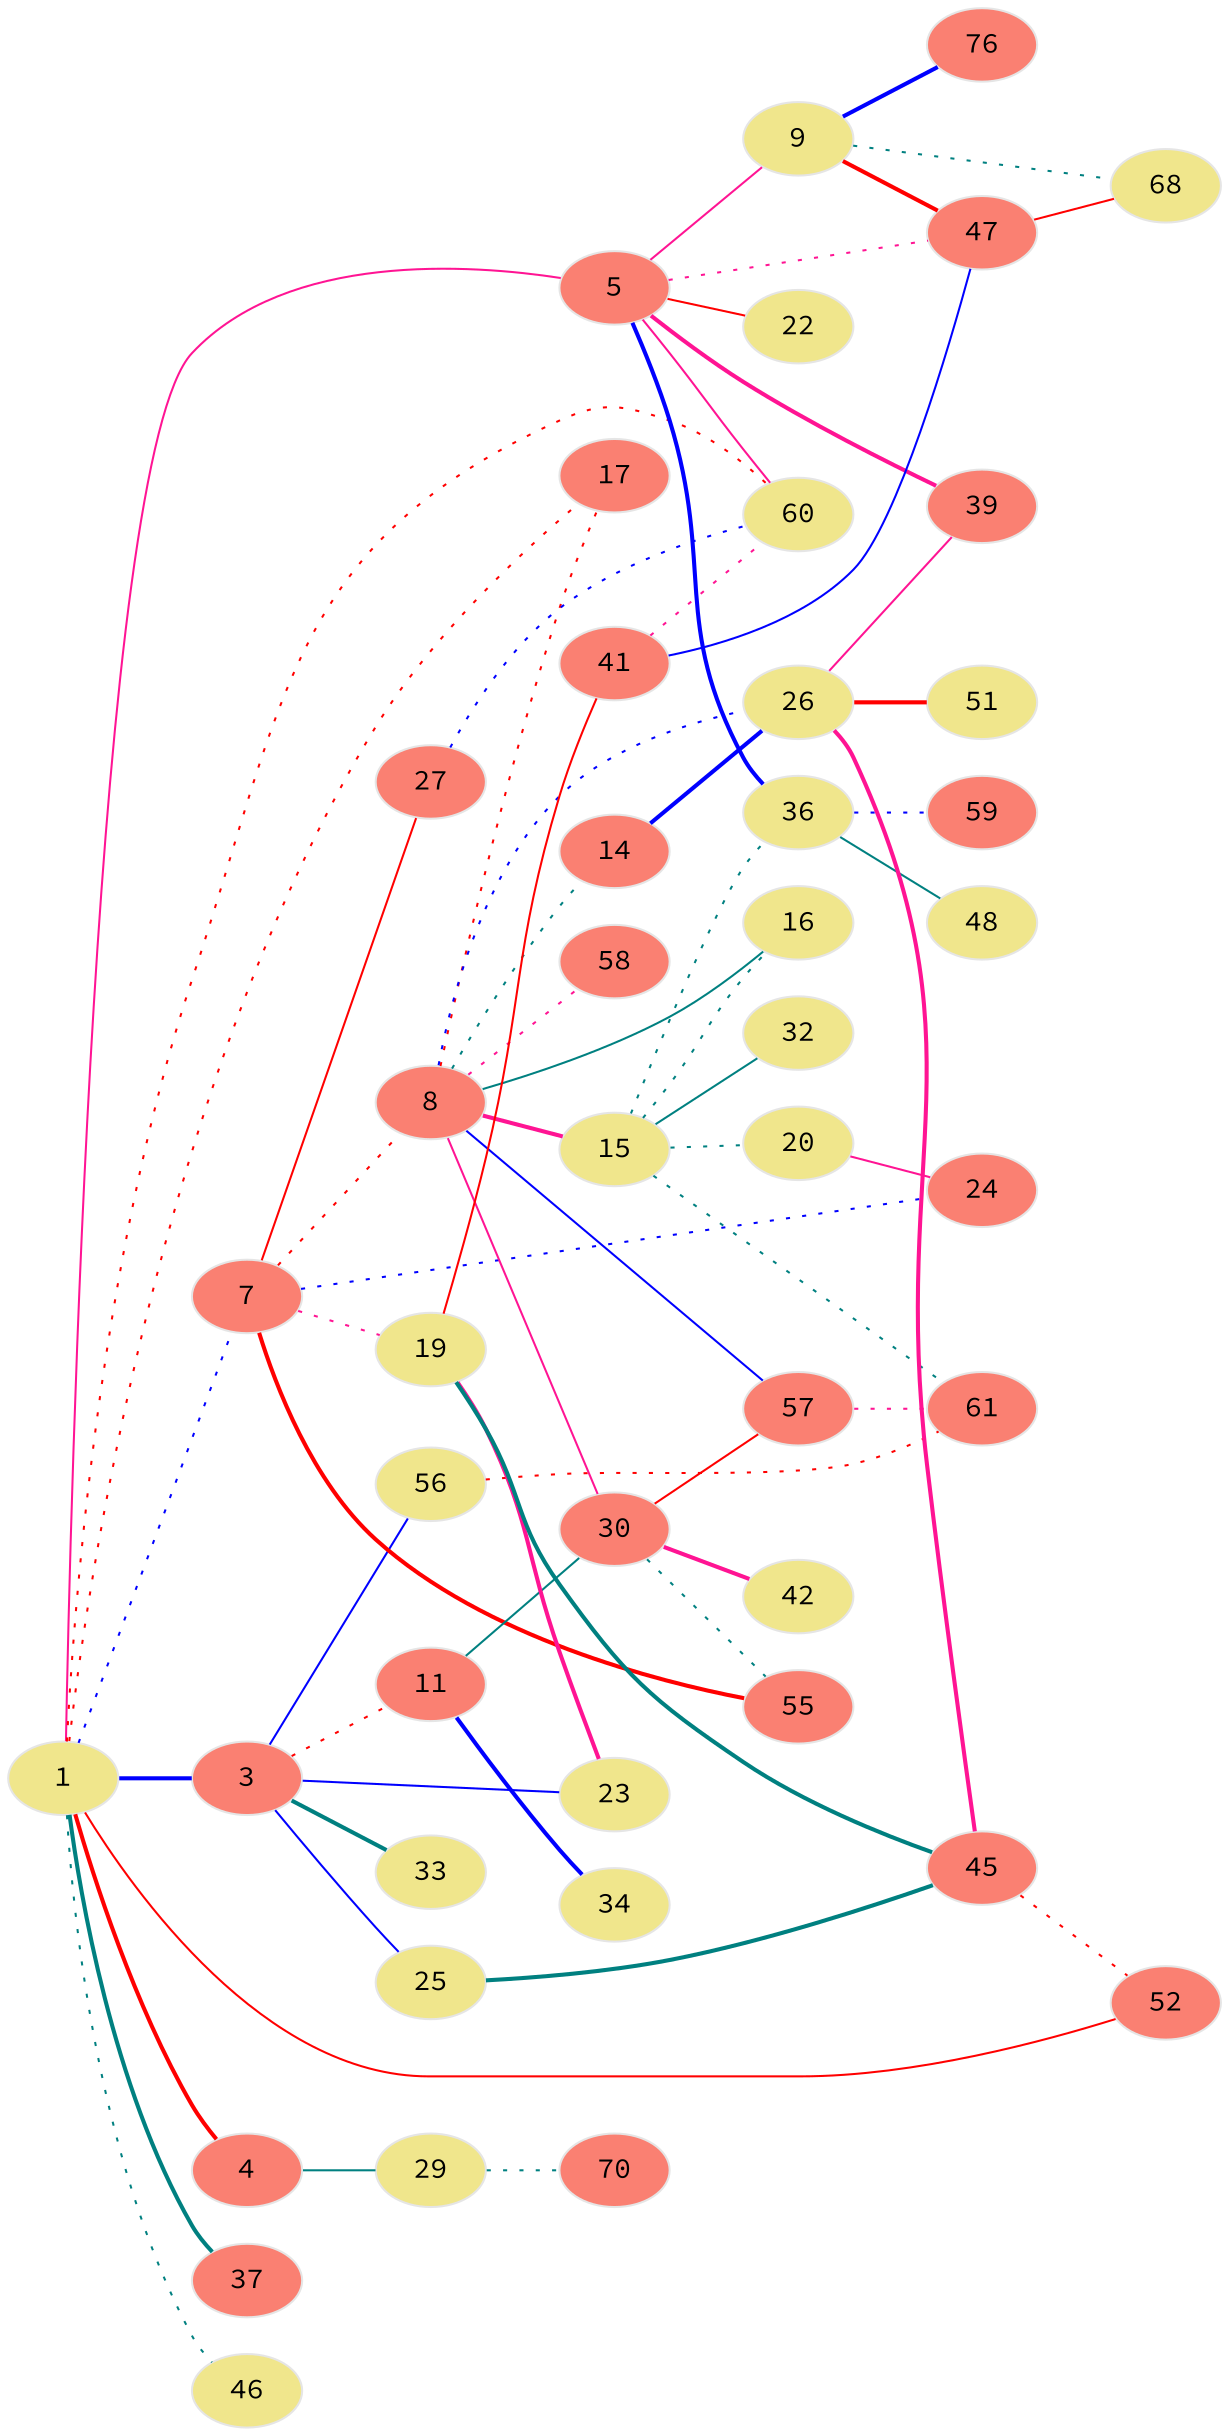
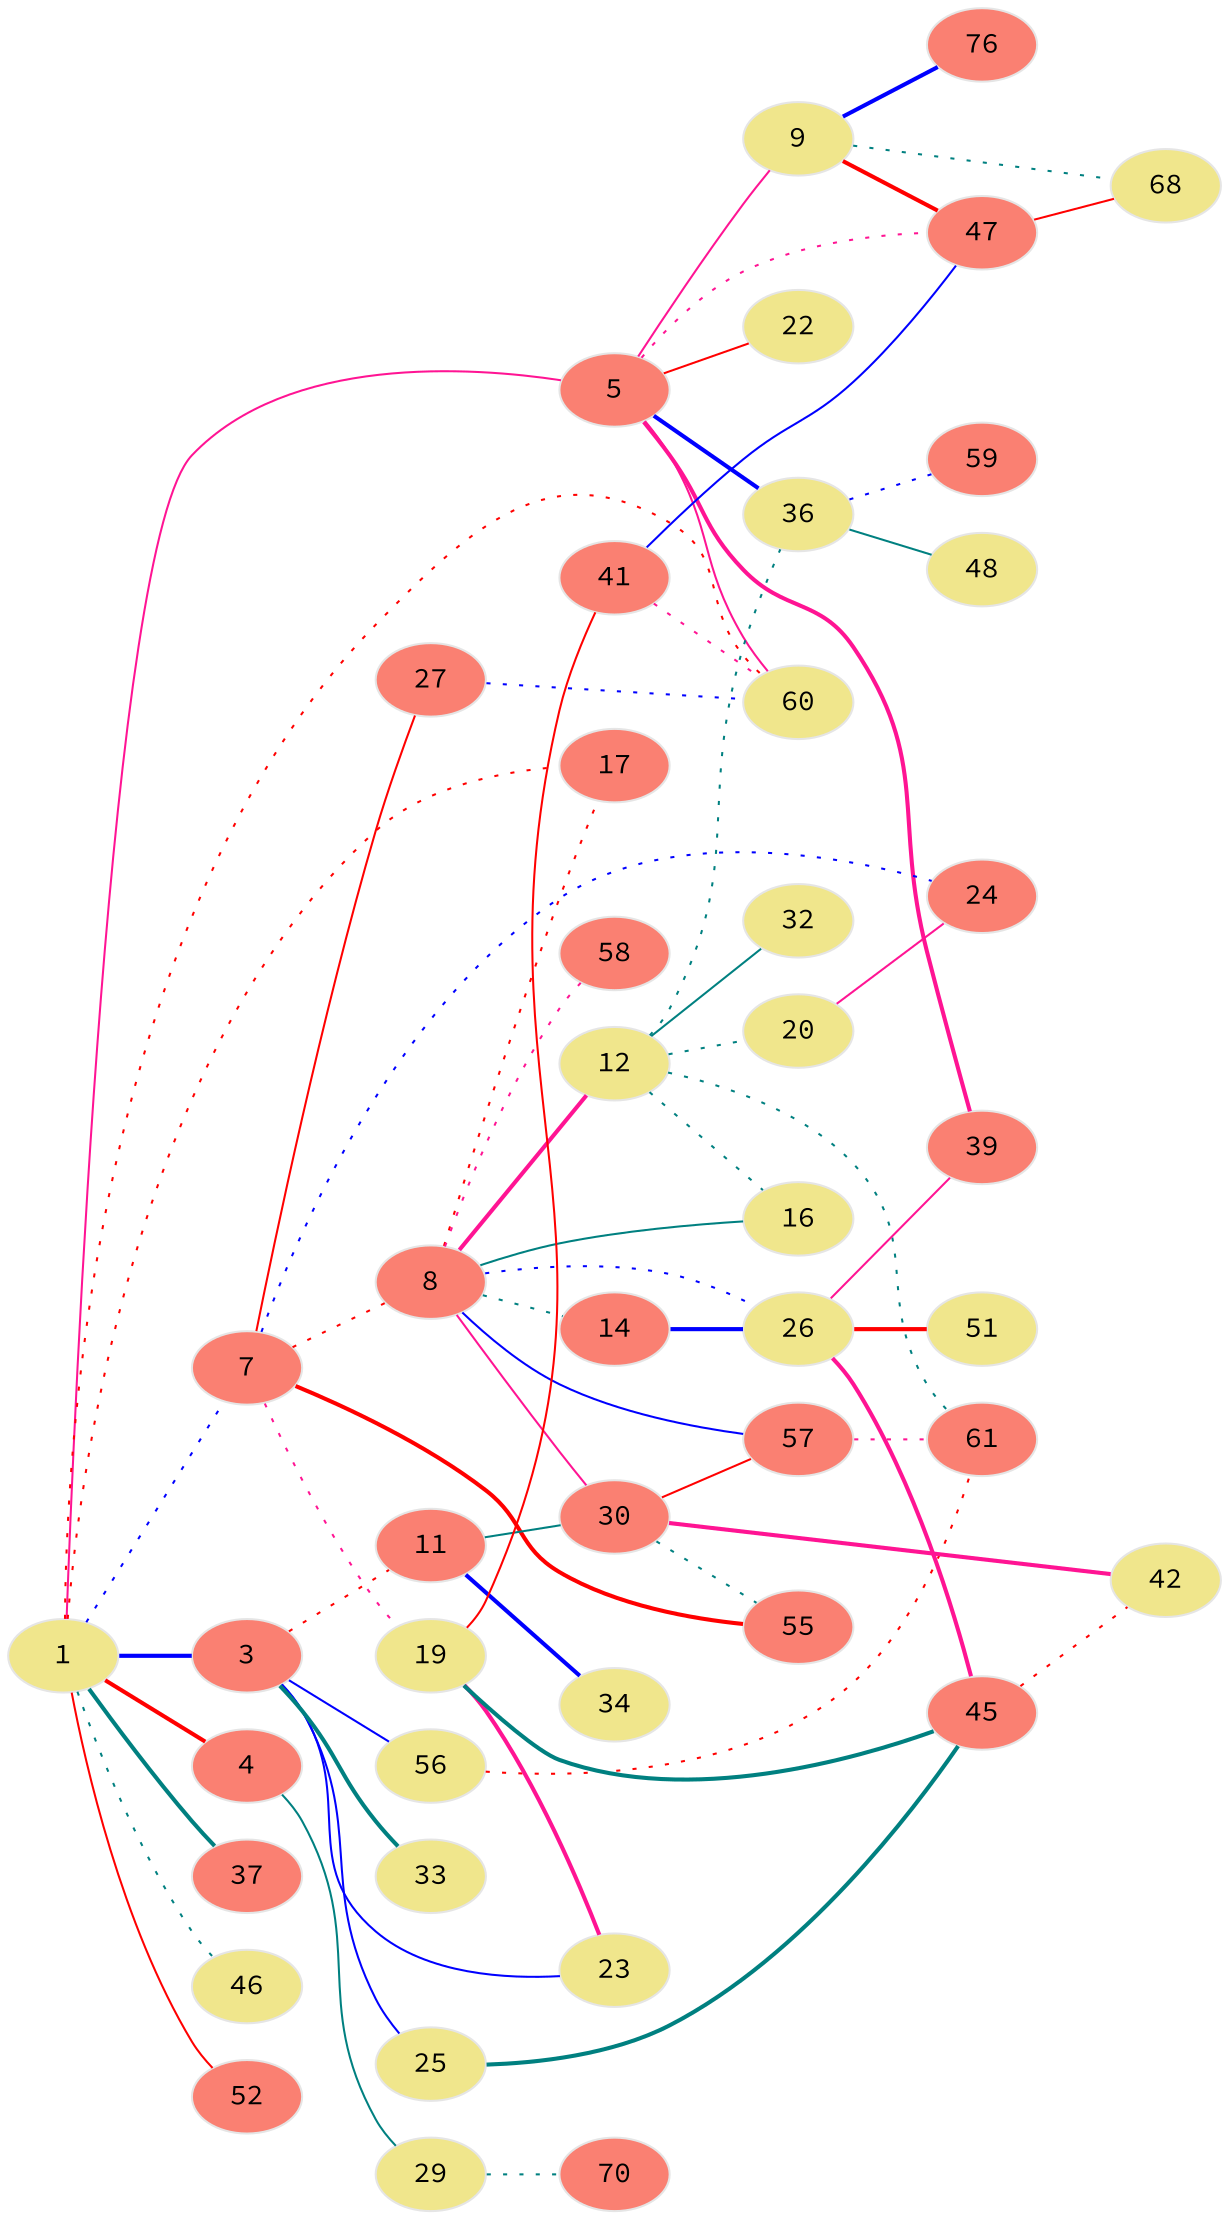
node "15": label "15" -> "12"
edge "45" -- "52": now "45" -- "42"
